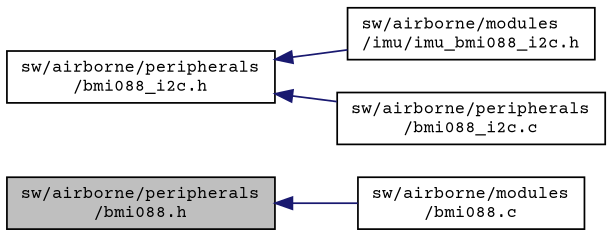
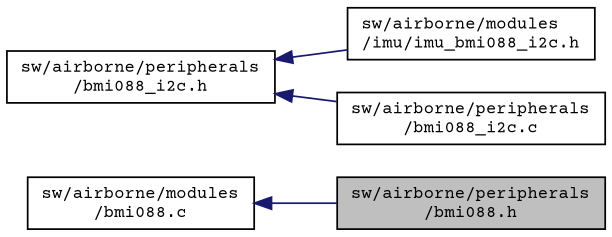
edge "sw/airborne/modules /bmi088.c" -> "sw/airborne/peripherals /bmi088.h": reversed
